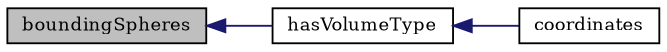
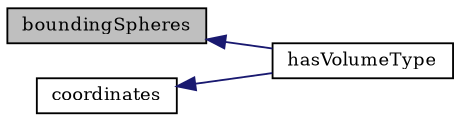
edge "coordinates" -> "hasVolumeType": reversed
